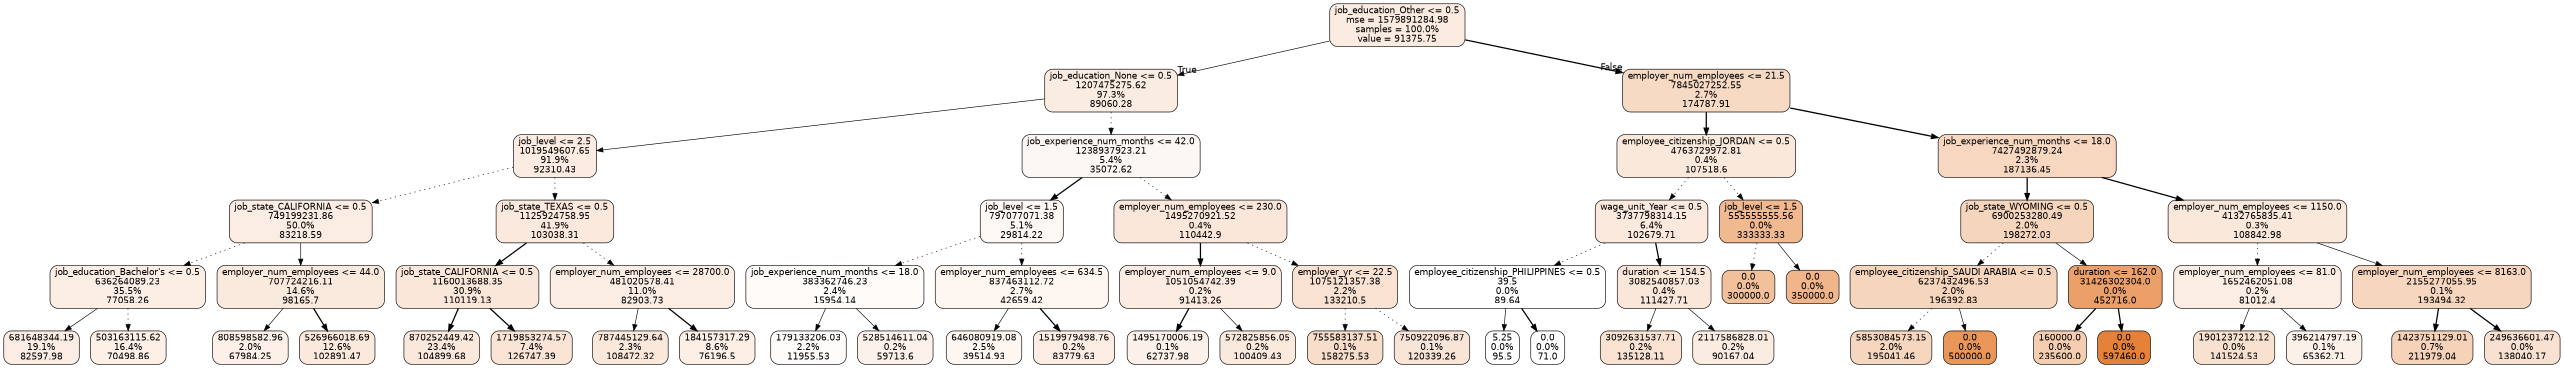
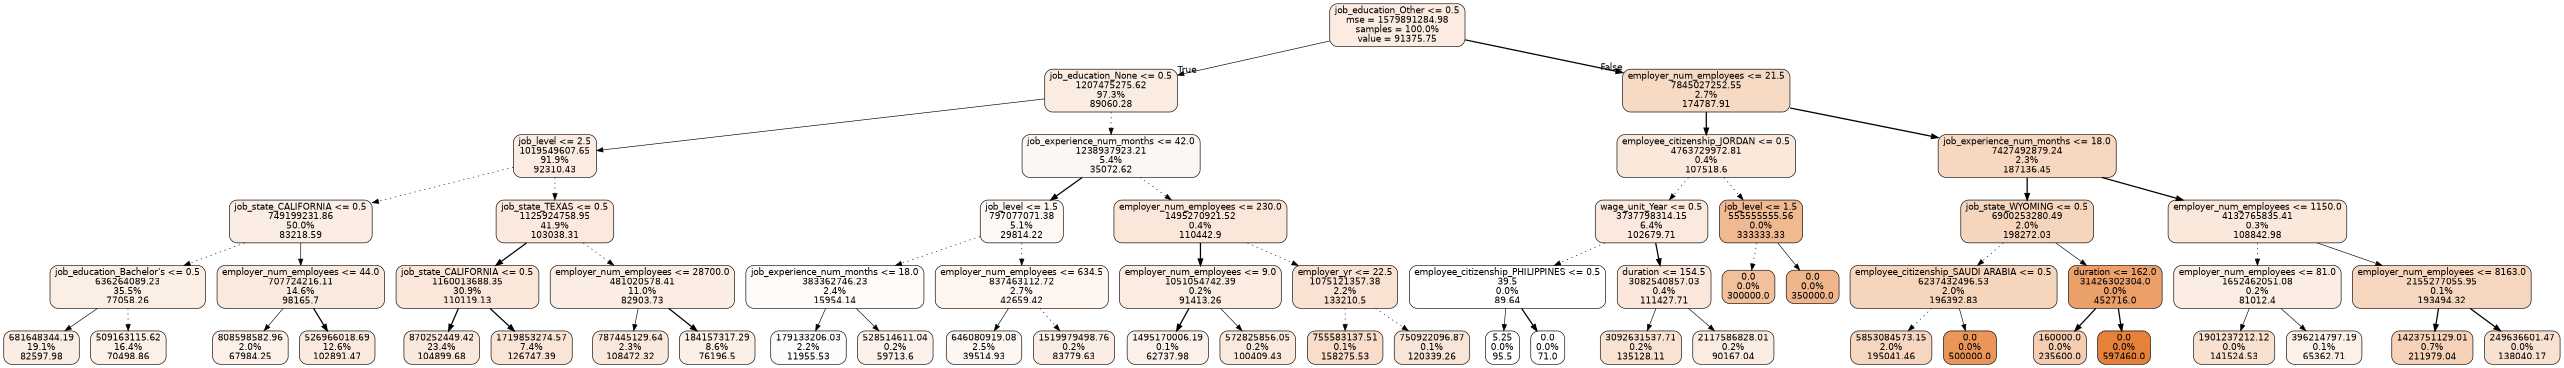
edge "employer_num_employees <= 634.5 837463112.72 2.7% 42659.42" -> "1519979498.76 0.2% 83779.63": style bold -> dotted
node "503163115.62 16.4% 70498.86": label "503163115.62 16.4% 70498.86" -> "509163115.62 16.4% 70498.86"
